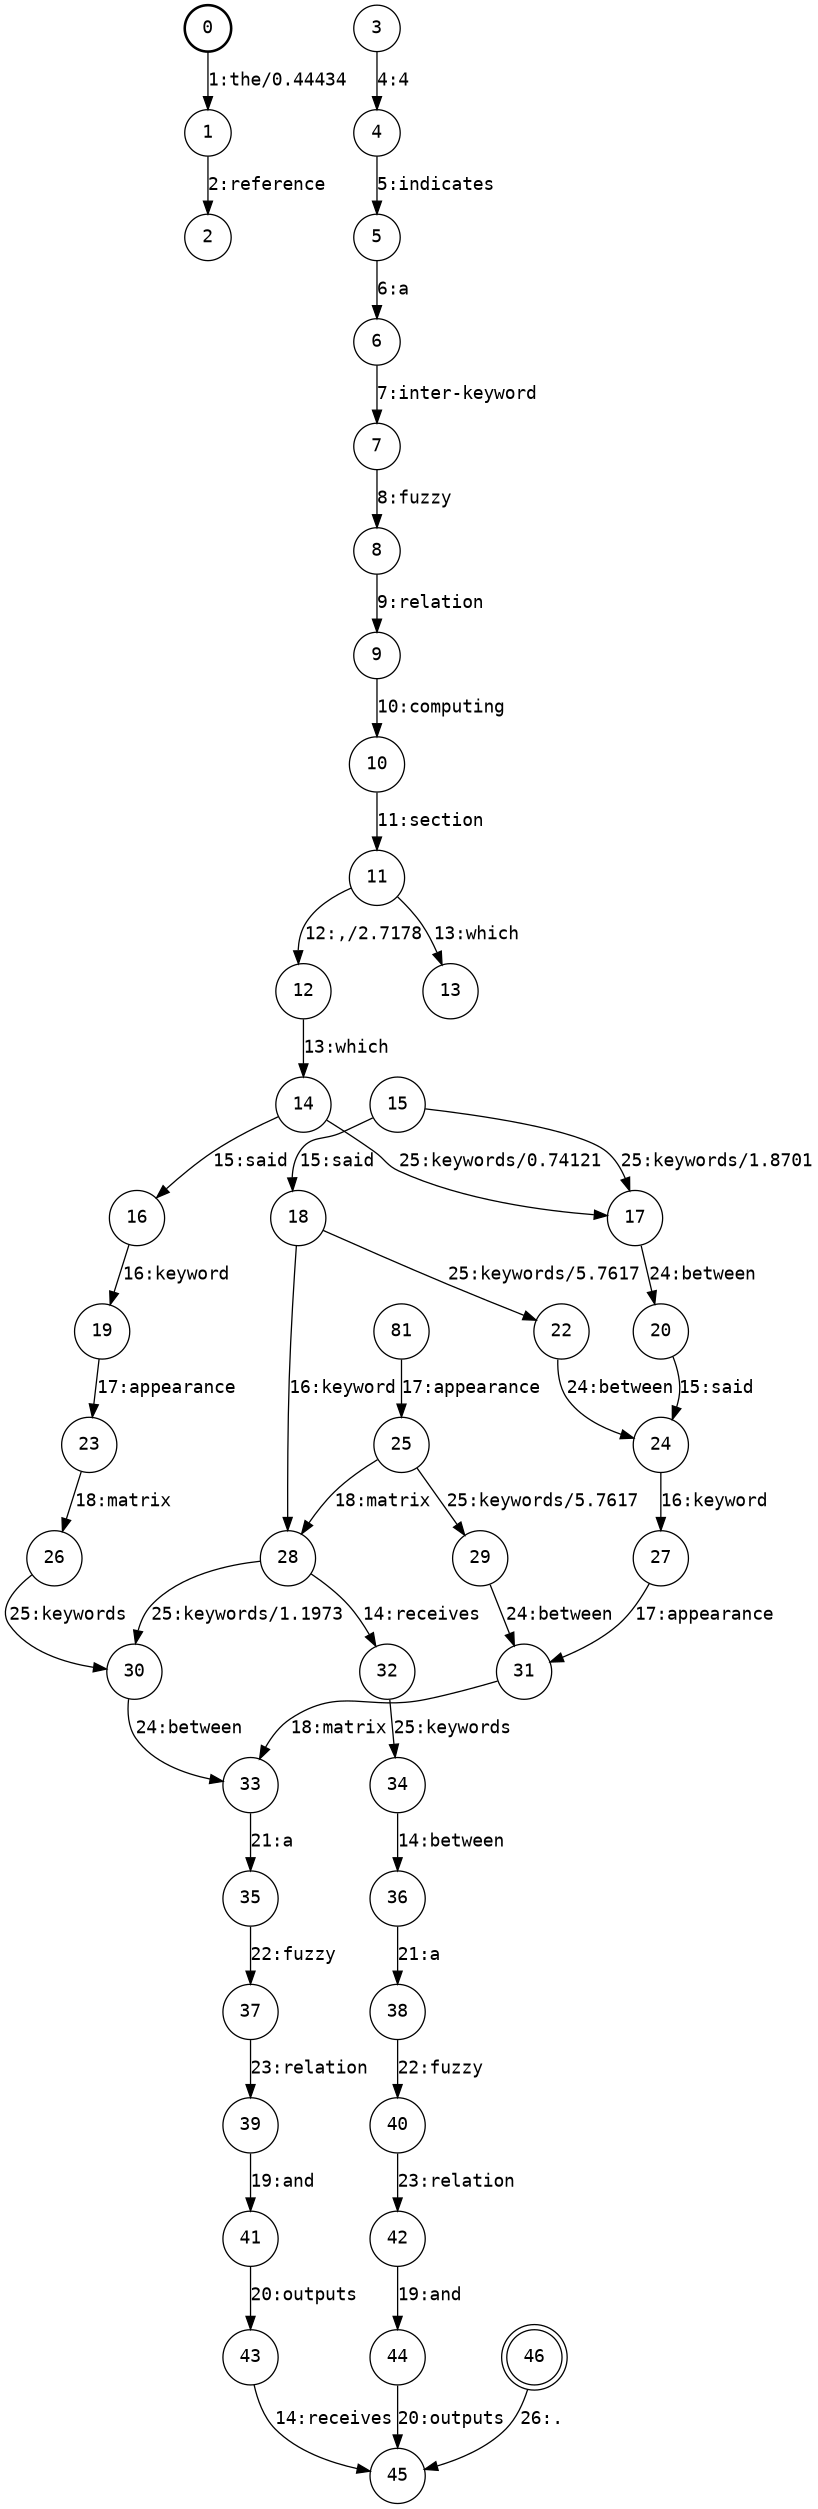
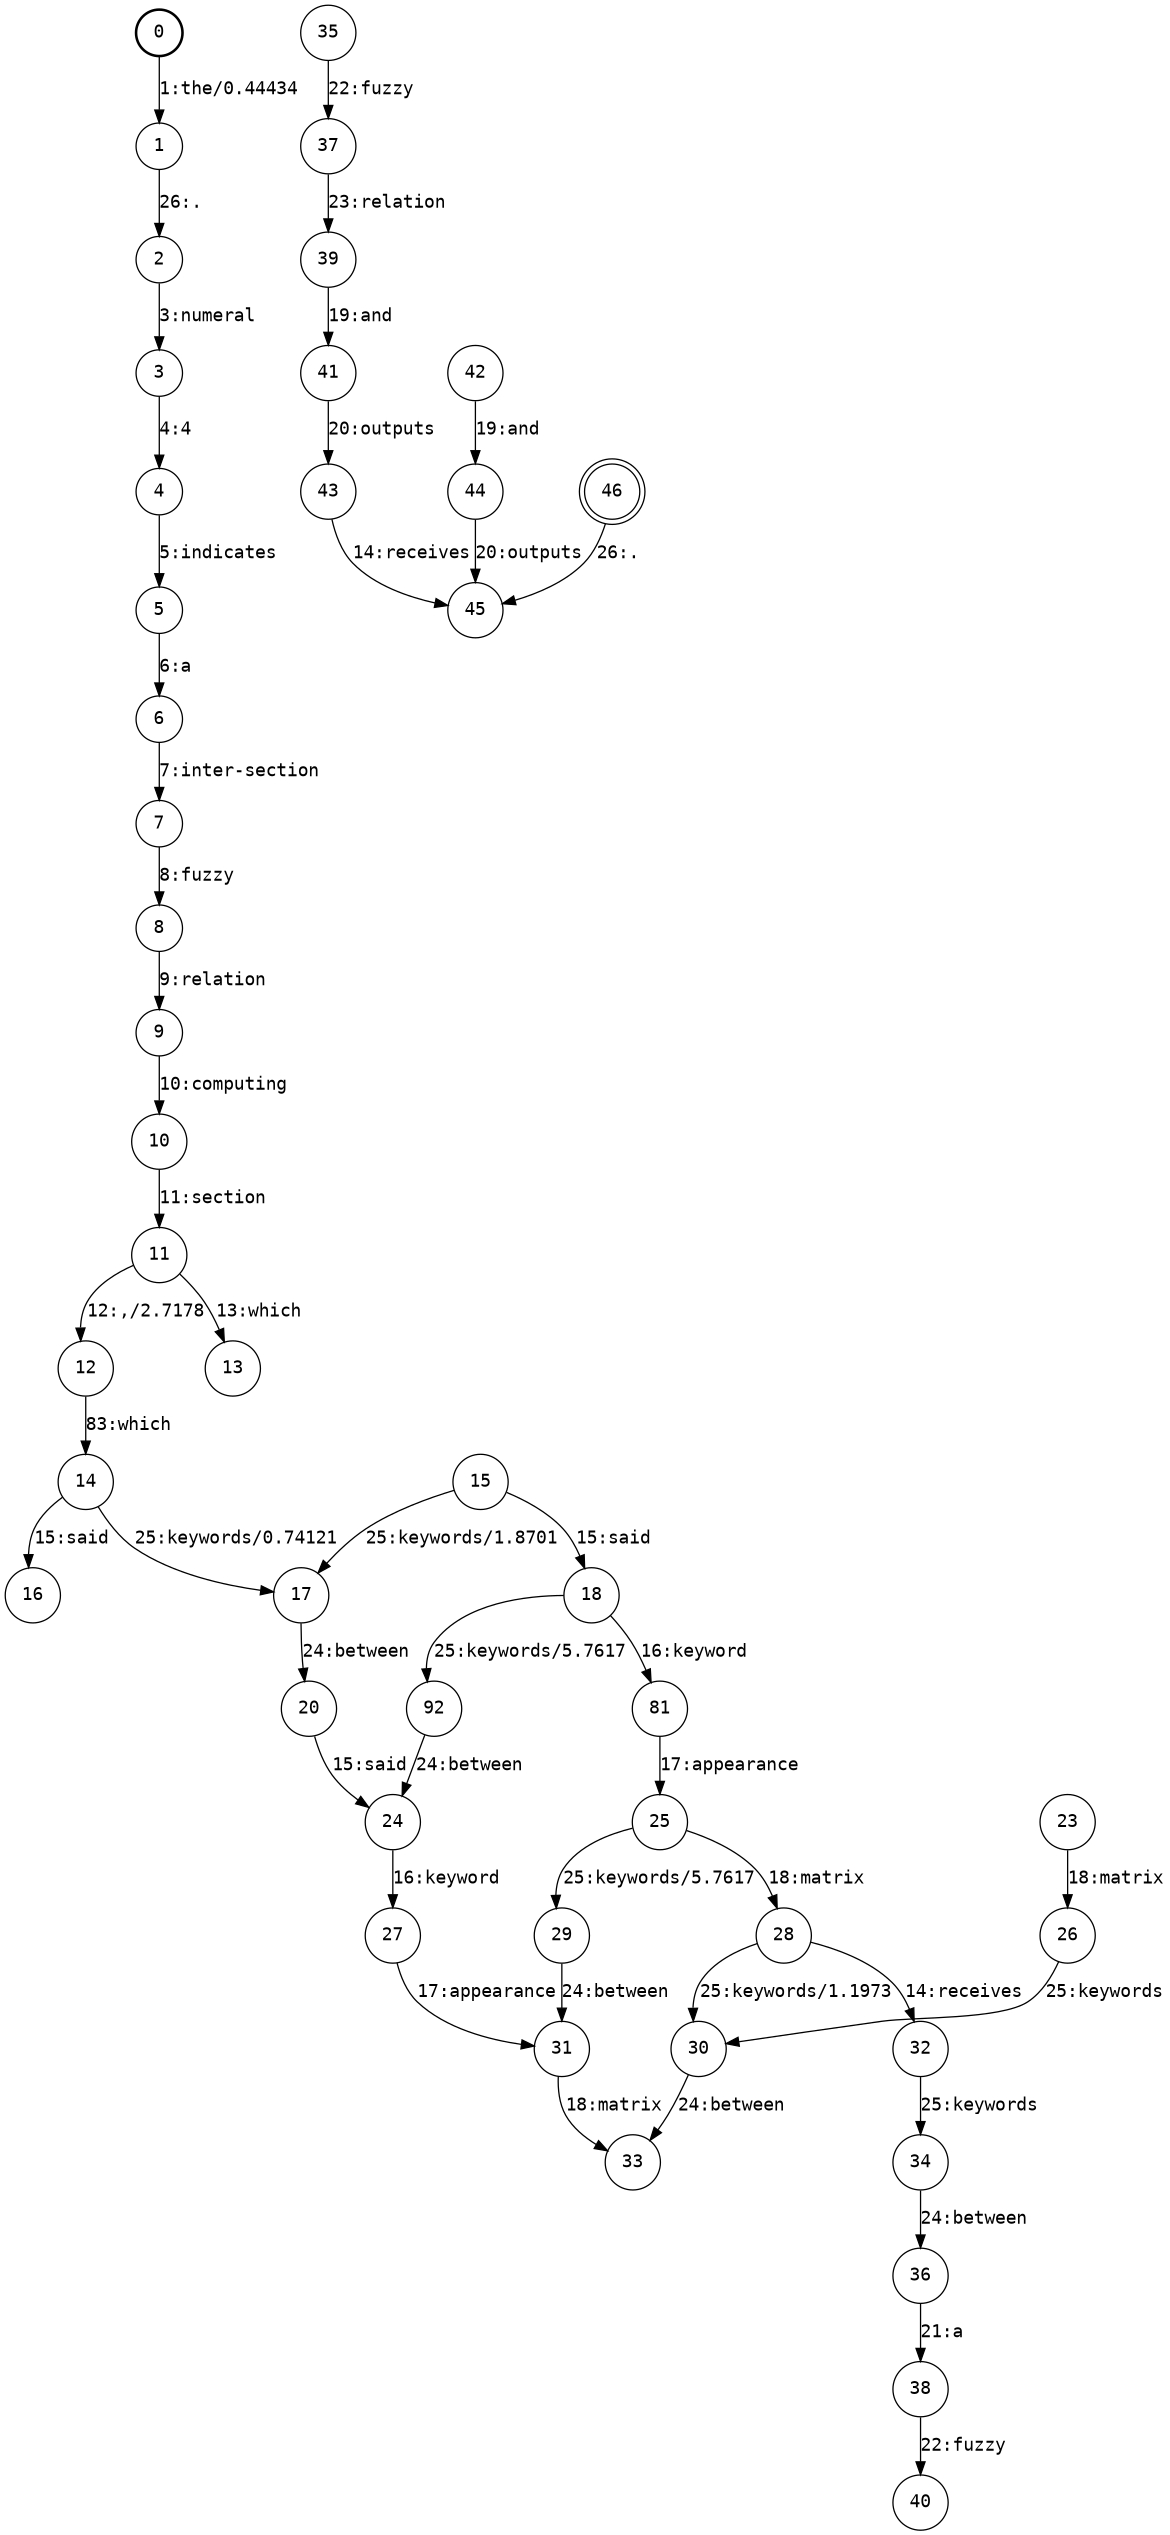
edge "1" -> "2": label "2:reference" -> "26:."
edge "2" -> "3": added, label "3:numeral"
edge "6" -> "7": label "7:inter-keyword" -> "7:inter-section"
edge "12" -> "14": label "13:which" -> "83:which"
node "19": removed
node "22": label "22" -> "92"
edge "18" -> "28": now "18" -> "81"
edge "33" -> "35": removed, label "21:a"
edge "34" -> "36": label "14:between" -> "24:between"
edge "40" -> "42": removed, label "23:relation"
